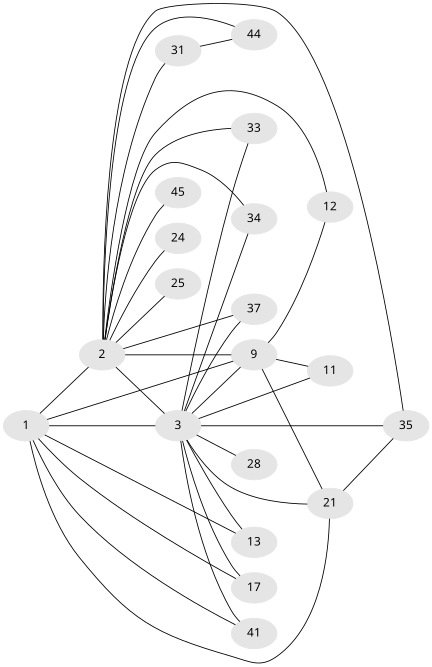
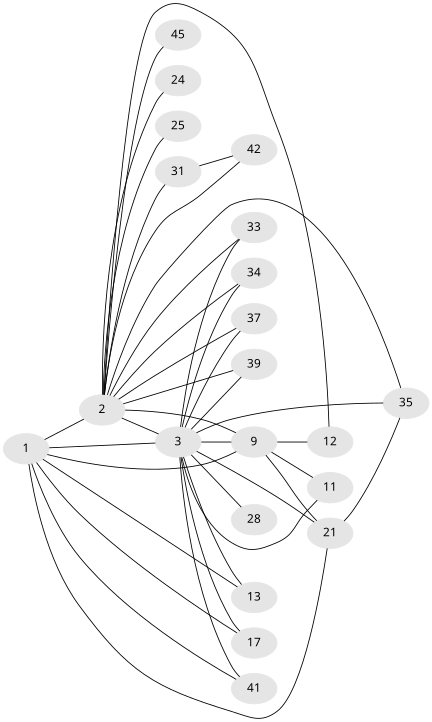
node "44": label "44" -> "42"
node "39": added
